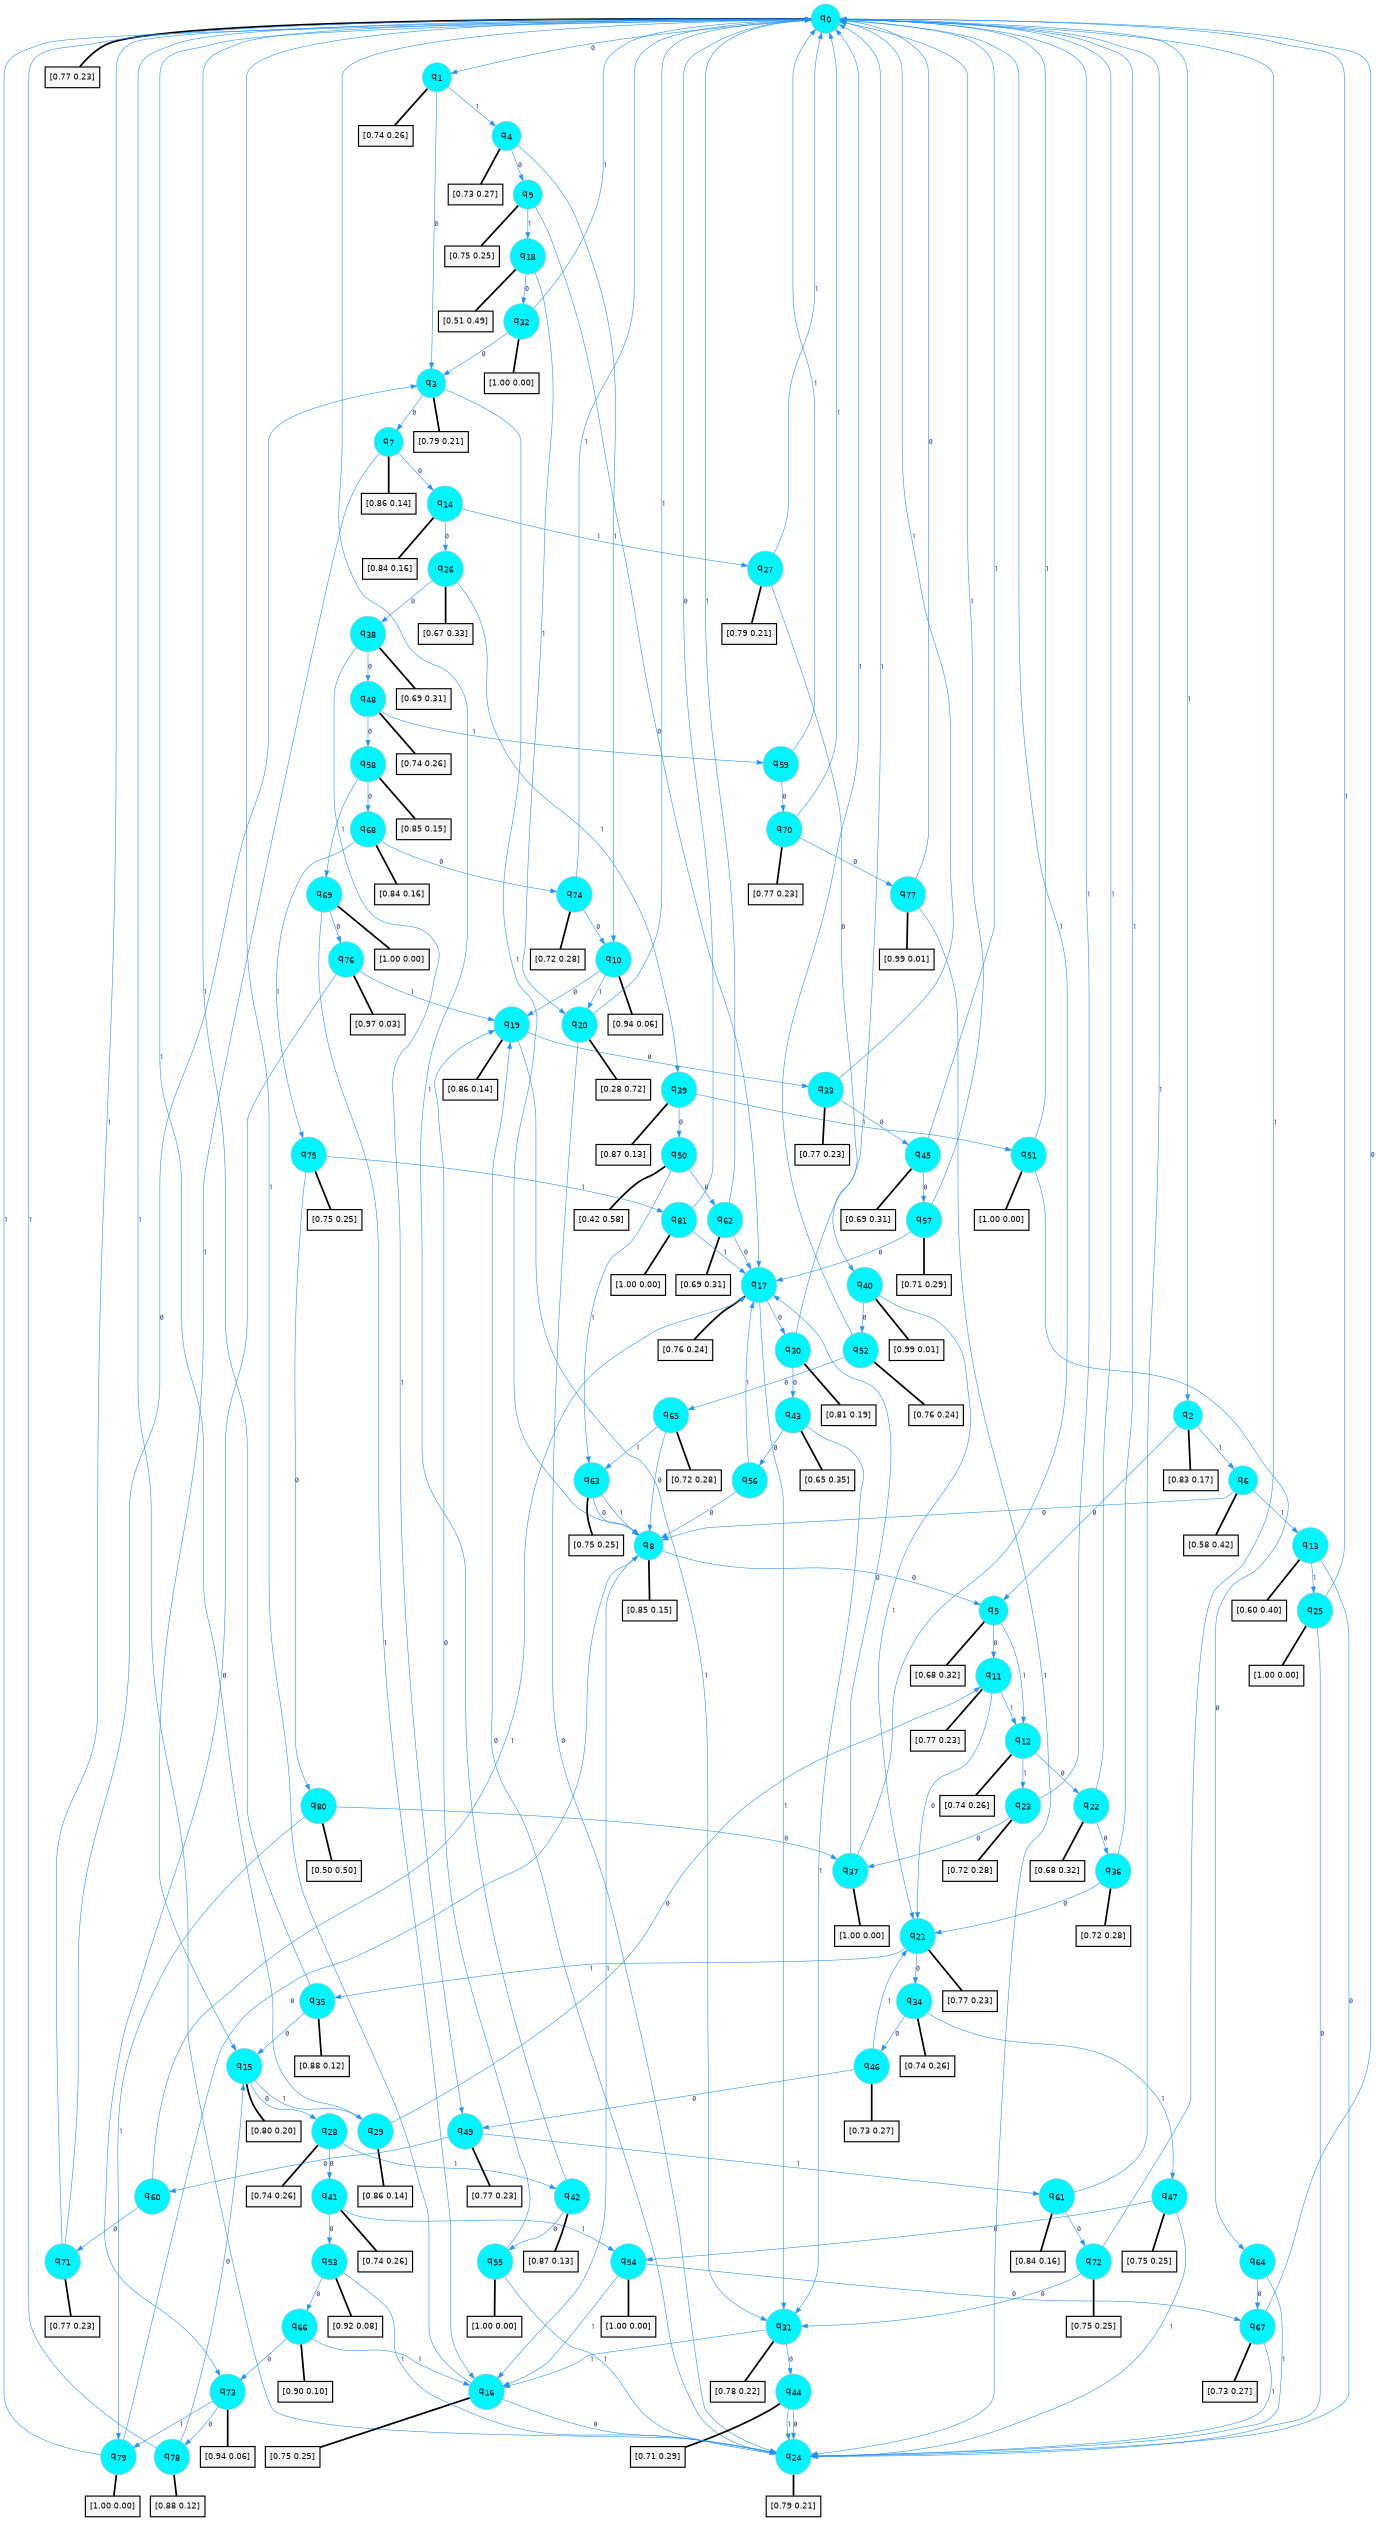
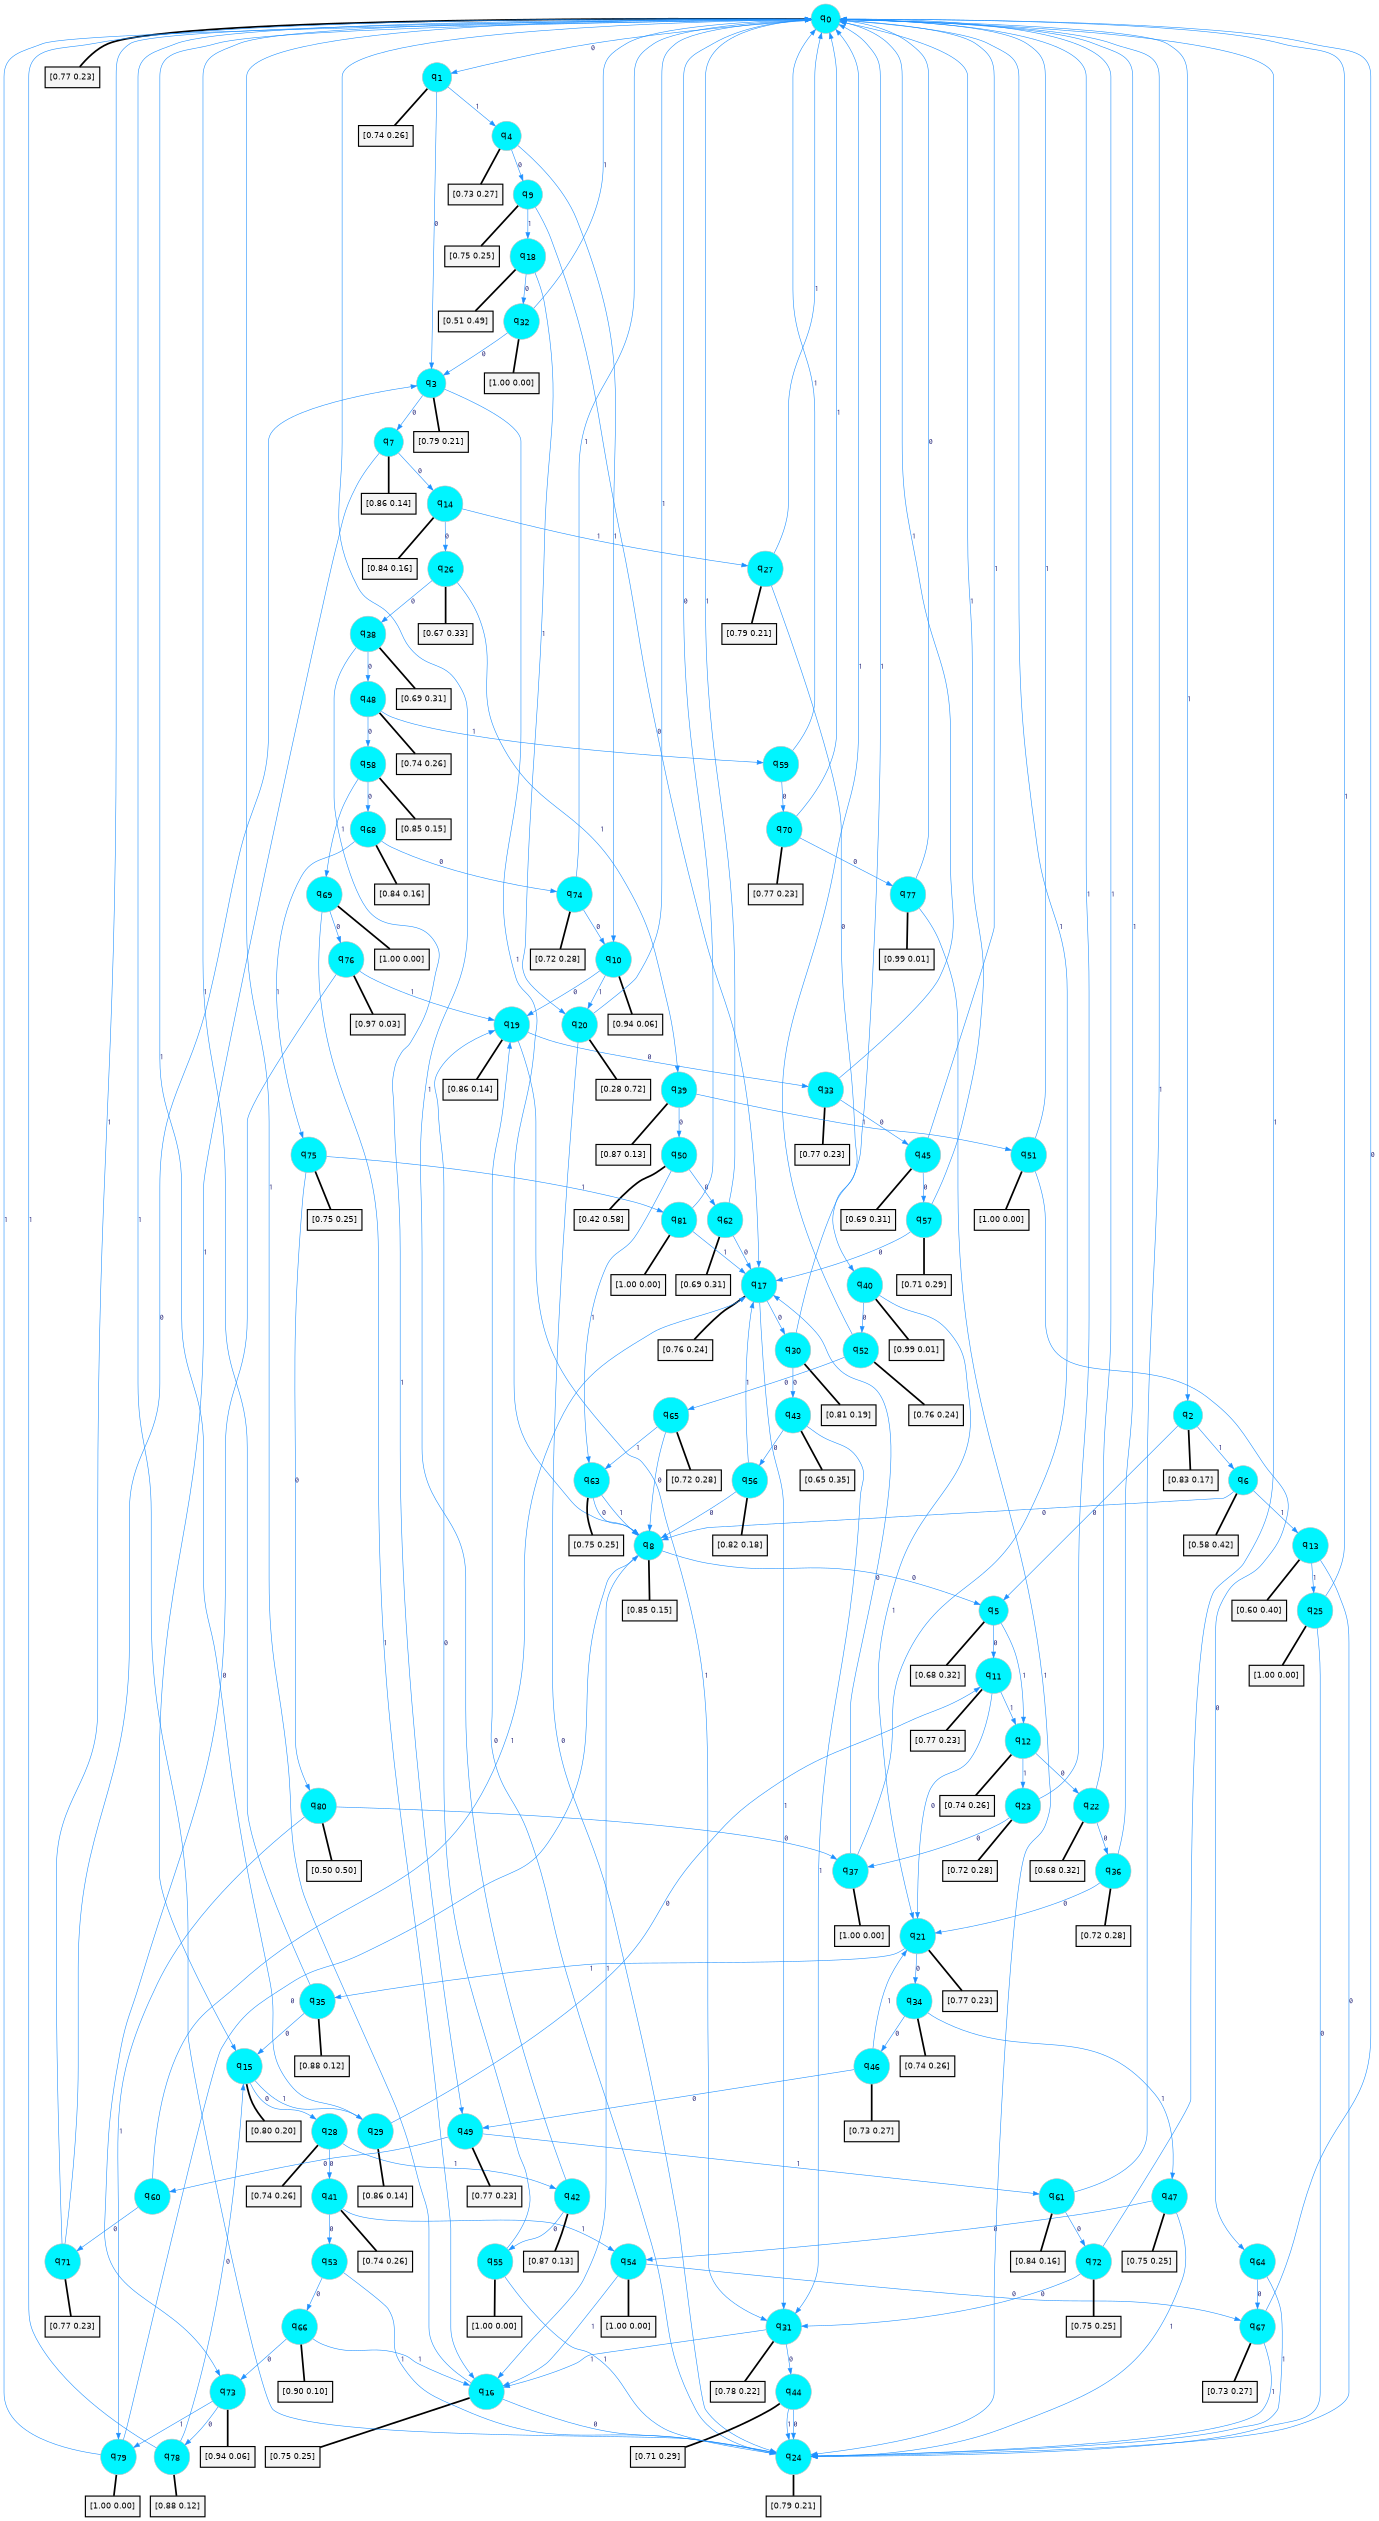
node "[0.82 0.18]": added
node "[0.92 0.08]": removed
